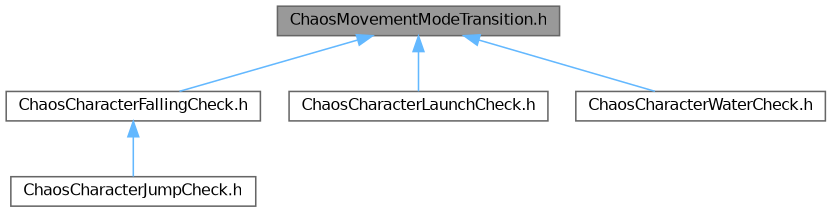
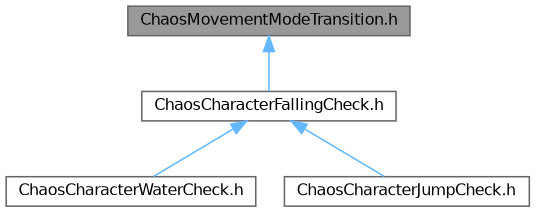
edge "ChaosCharacterWaterCheck.h" -> "ChaosMovementModeTransition.h": now "ChaosCharacterWaterCheck.h" -> "ChaosCharacterFallingCheck.h"
node "ChaosCharacterLaunchCheck.h": removed
